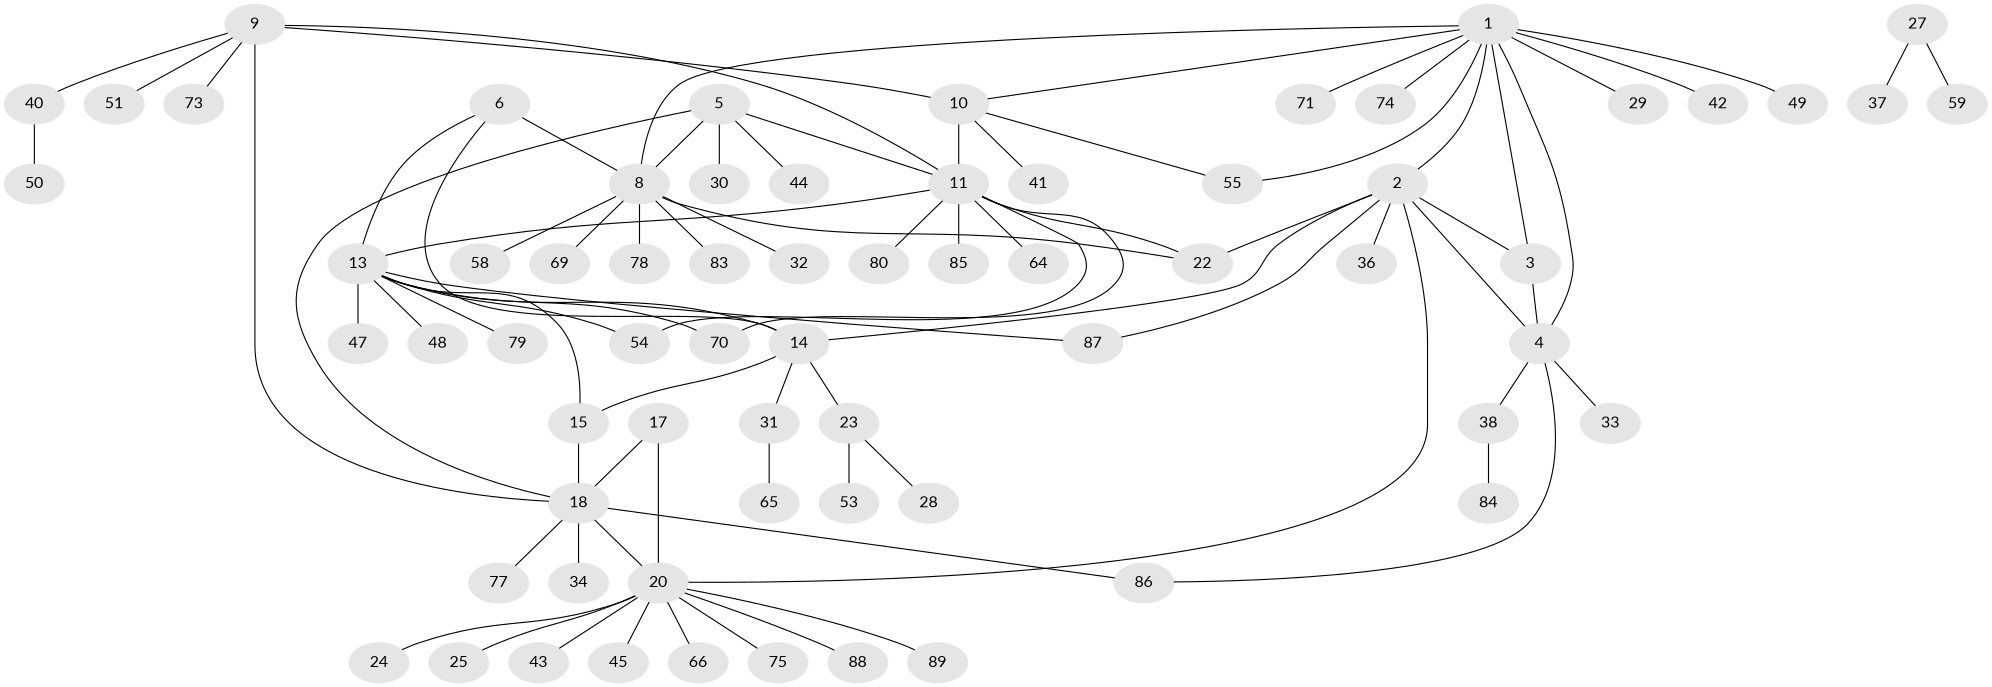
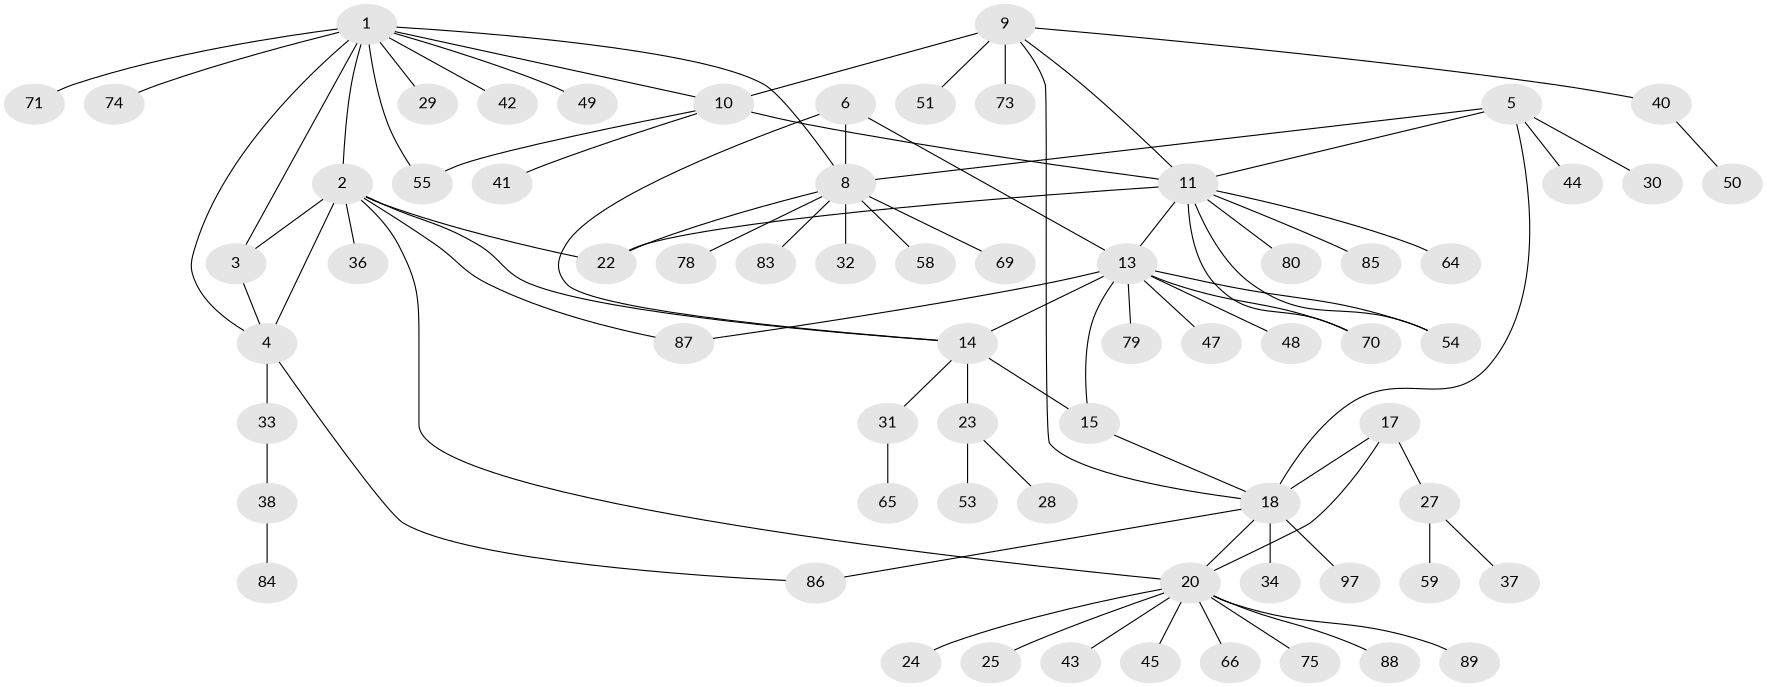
edge "4" -- "38": now "33" -- "38"
edge "17" -- "27": added
node "77": label "77" -> "97"
